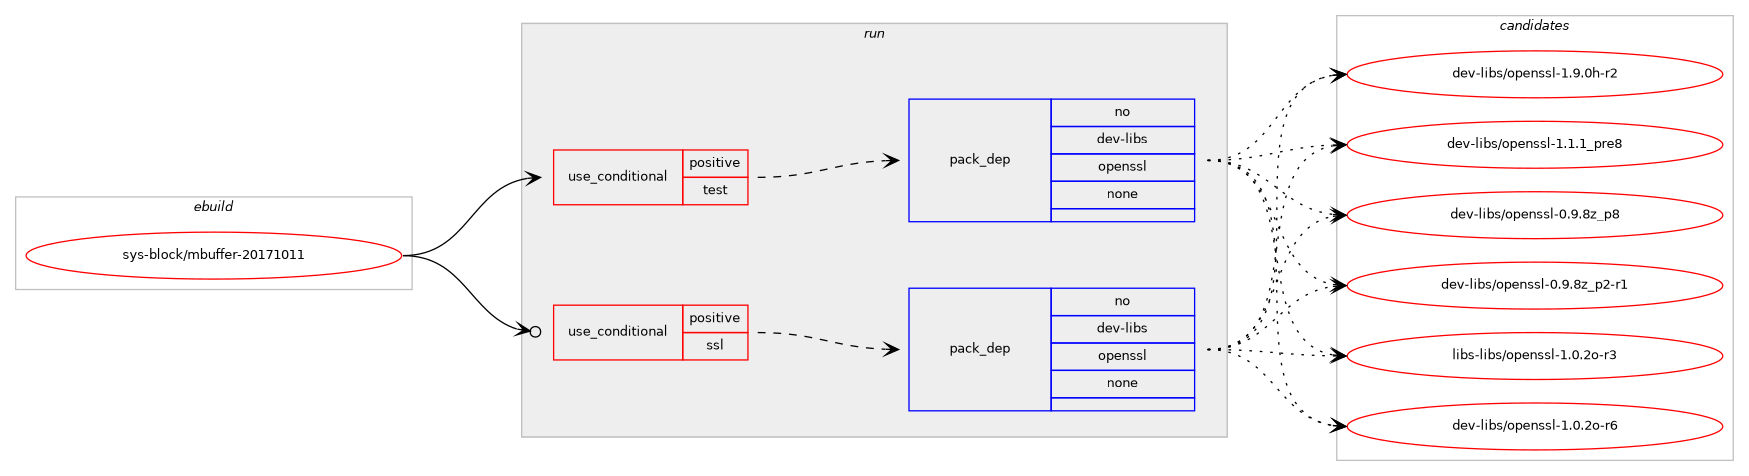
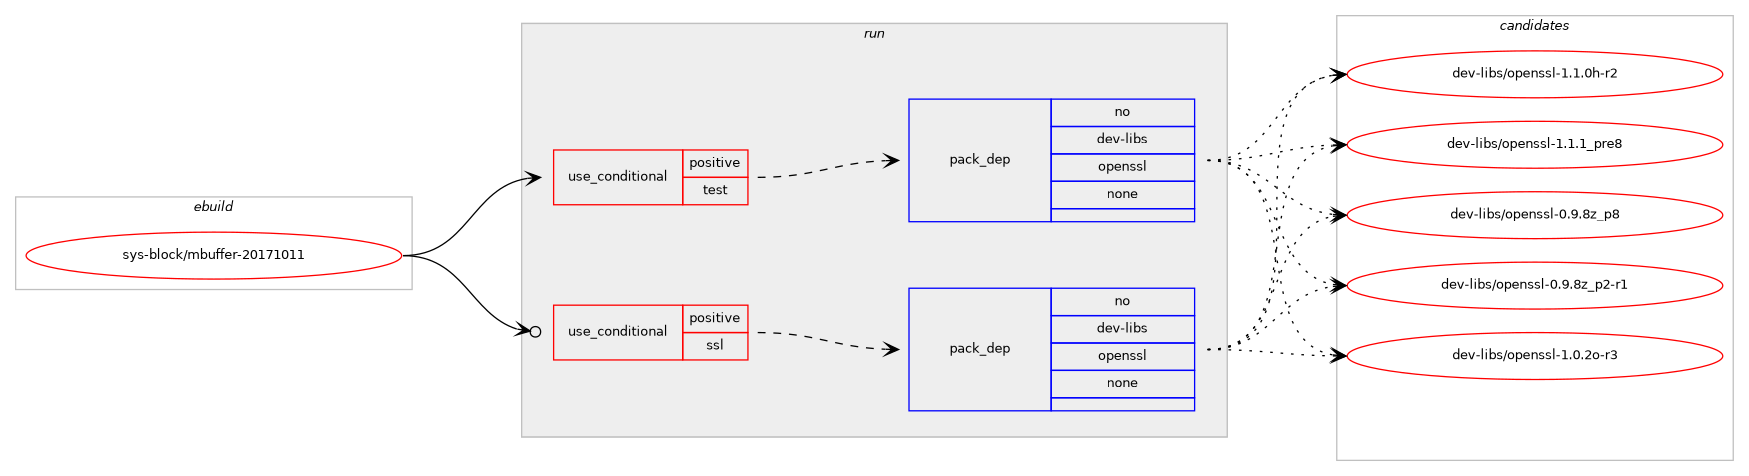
node "dev-libs/openssl-1.9.0h-r2": label "dev-libs/openssl-1.9.0h-r2" -> "dev-libs/openssl-1.1.0h-r2"
node "libs-libs/openssl-1.0.2o-r3": label "libs-libs/openssl-1.0.2o-r3" -> "dev-libs/openssl-1.0.2o-r3"
node "dev-libs/openssl-1.0.2o-r6": removed
